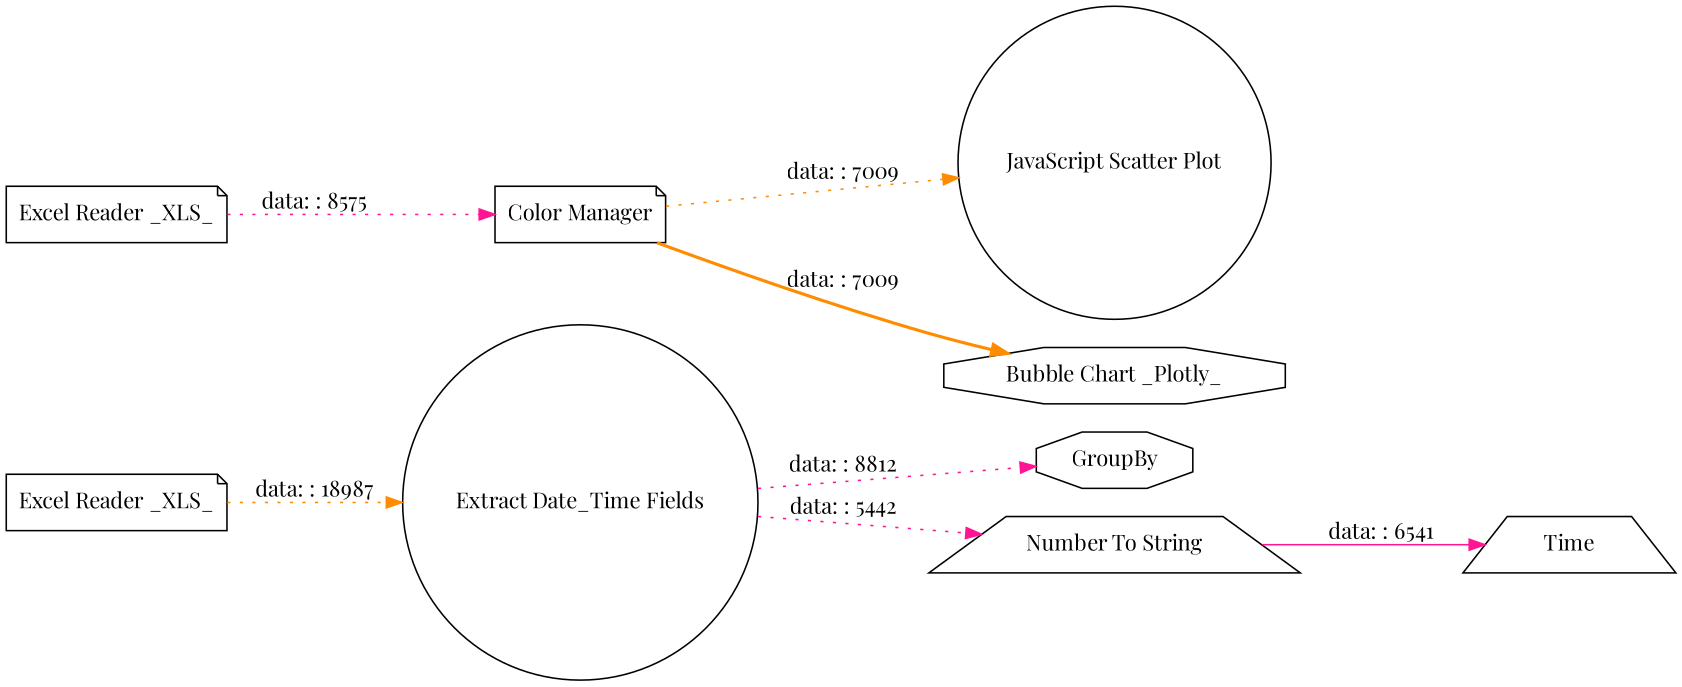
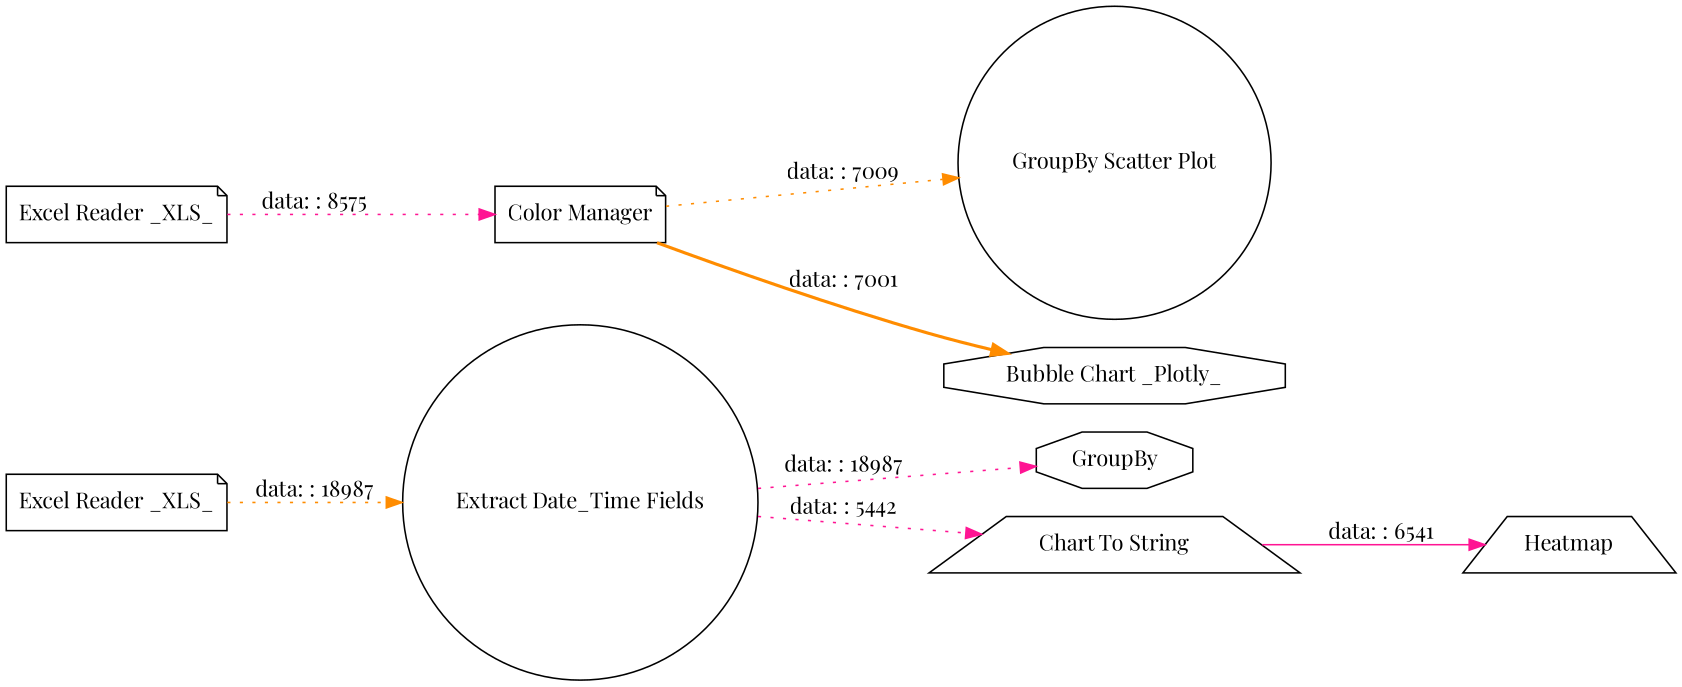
node "JavaScript Scatter Plot": label "JavaScript Scatter Plot" -> "GroupBy Scatter Plot"
edge "Color Manager" -> "Bubble Chart _Plotly_": label "data: : 7009" -> "data: : 7001"
edge "Extract Date_Time Fields" -> "GroupBy": label "data: : 8812" -> "data: : 18987"
node "Number To String": label "Number To String" -> "Chart To String"
node "Time": label "Time" -> "Heatmap"
